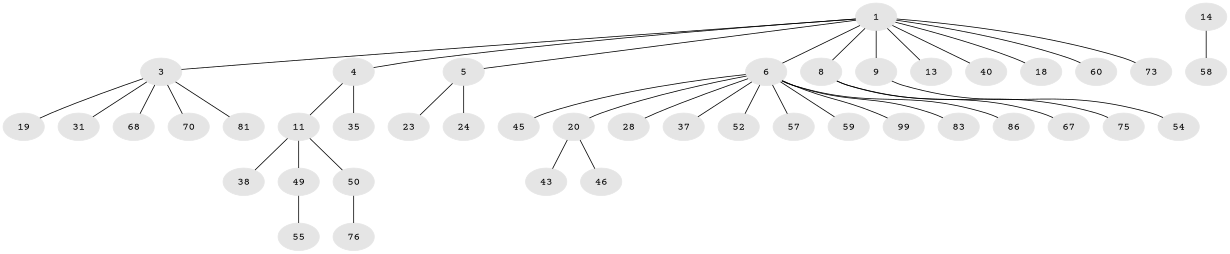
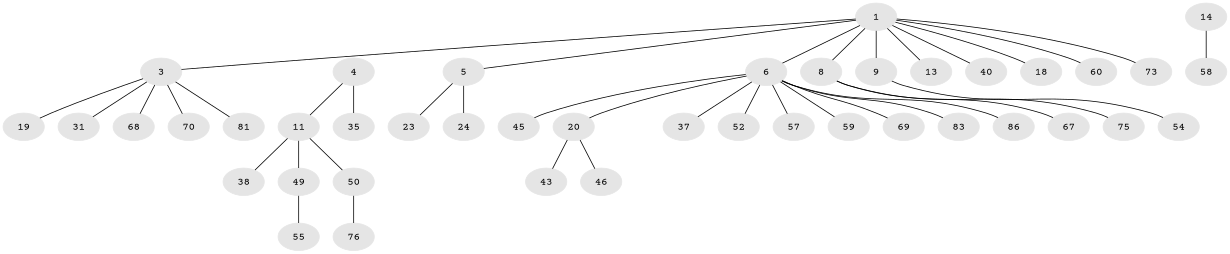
edge "1" -- "4": removed
node "28": removed
node "99": label "99" -> "69"
